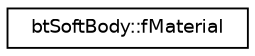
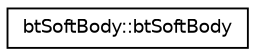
node "btSoftBody::fMaterial": label "btSoftBody::fMaterial" -> "btSoftBody::btSoftBody"
